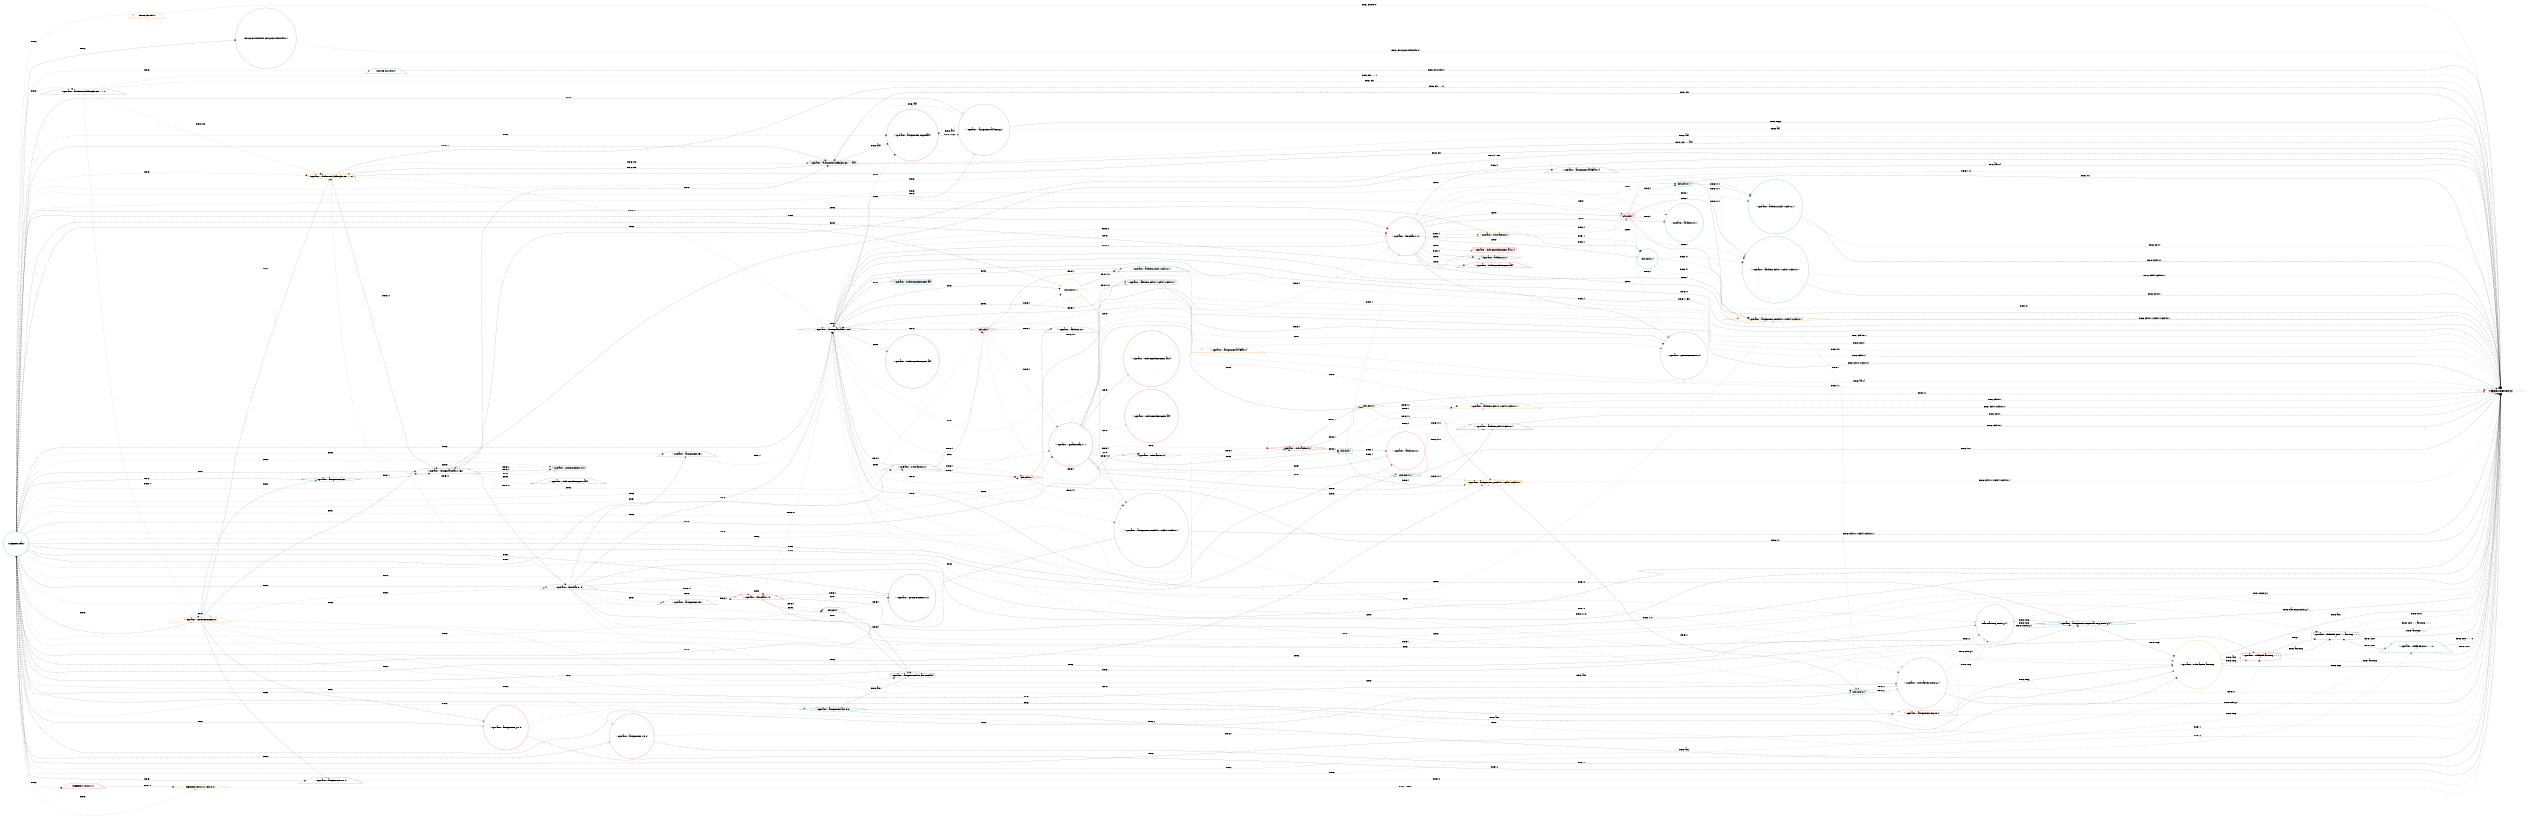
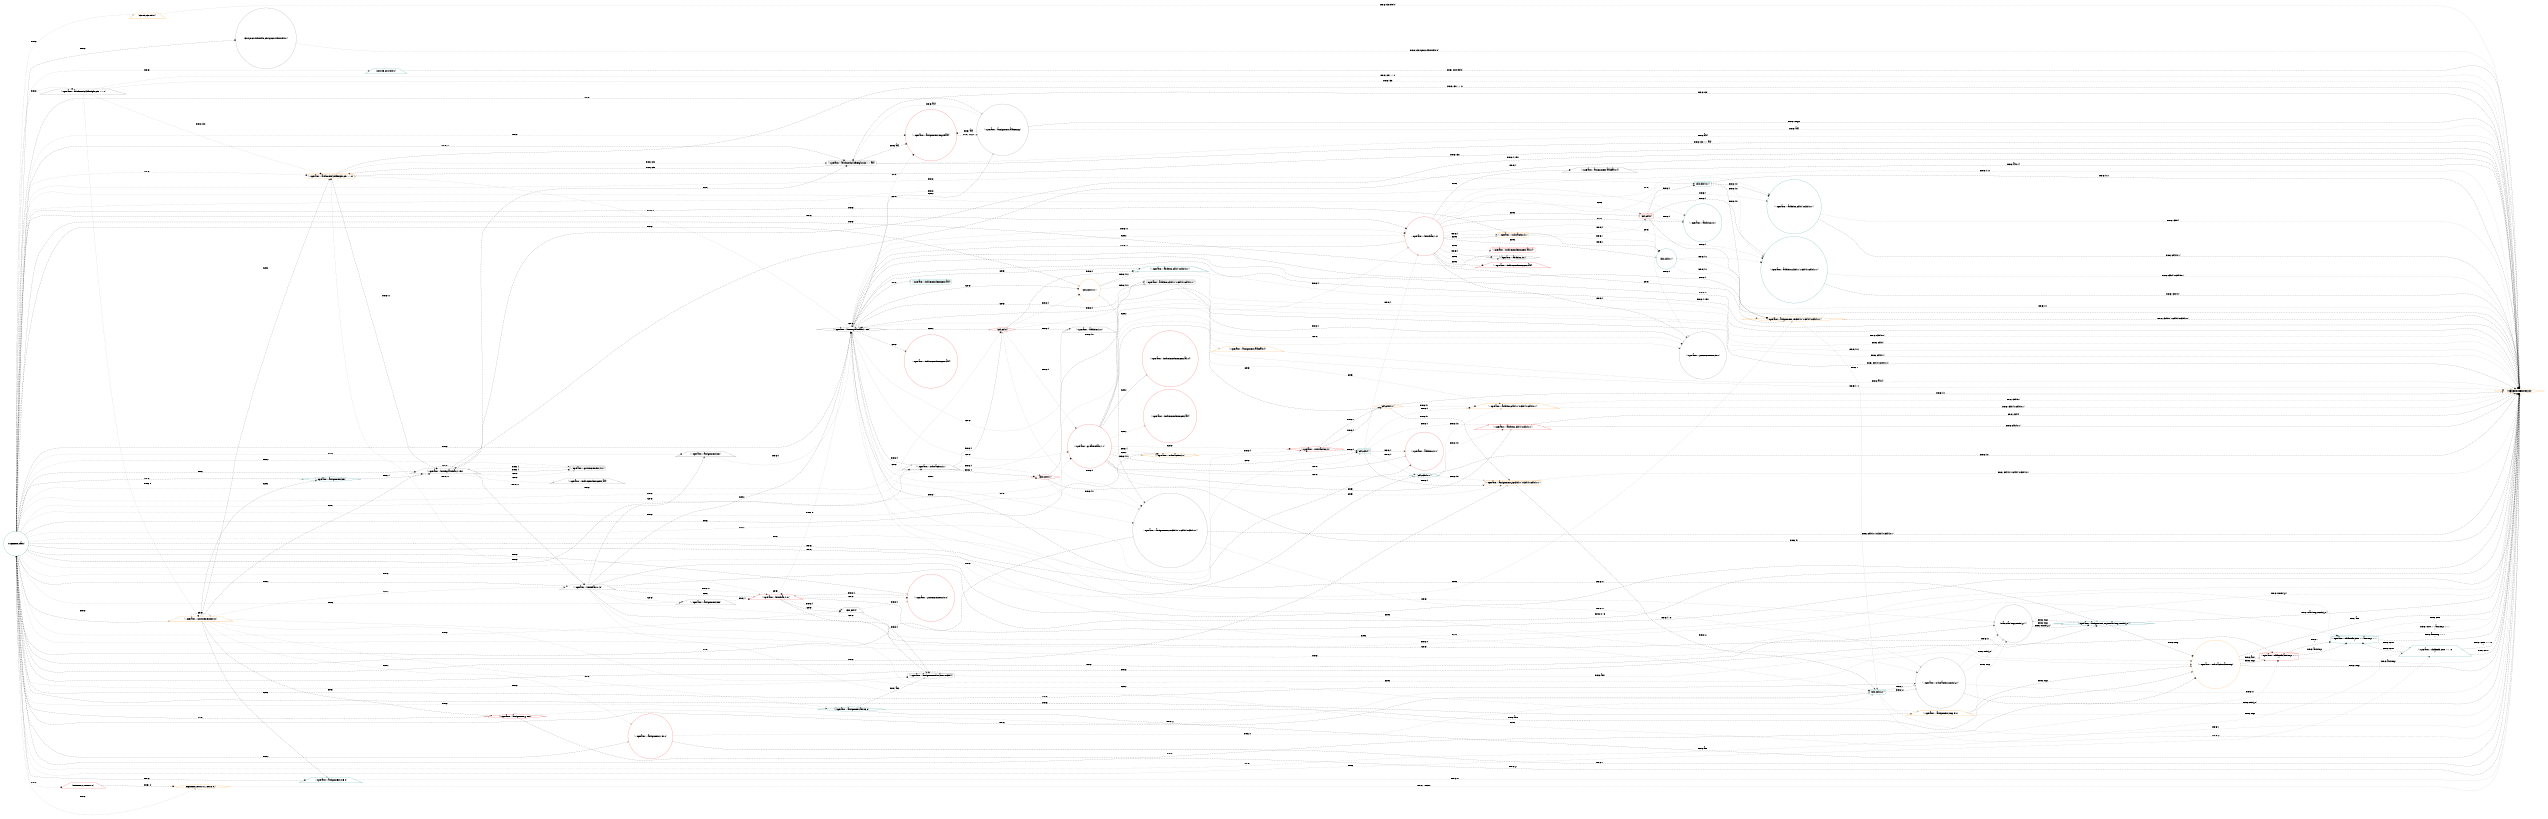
node "(<operator>.assignment,y = 0)": shape circle -> diamond
